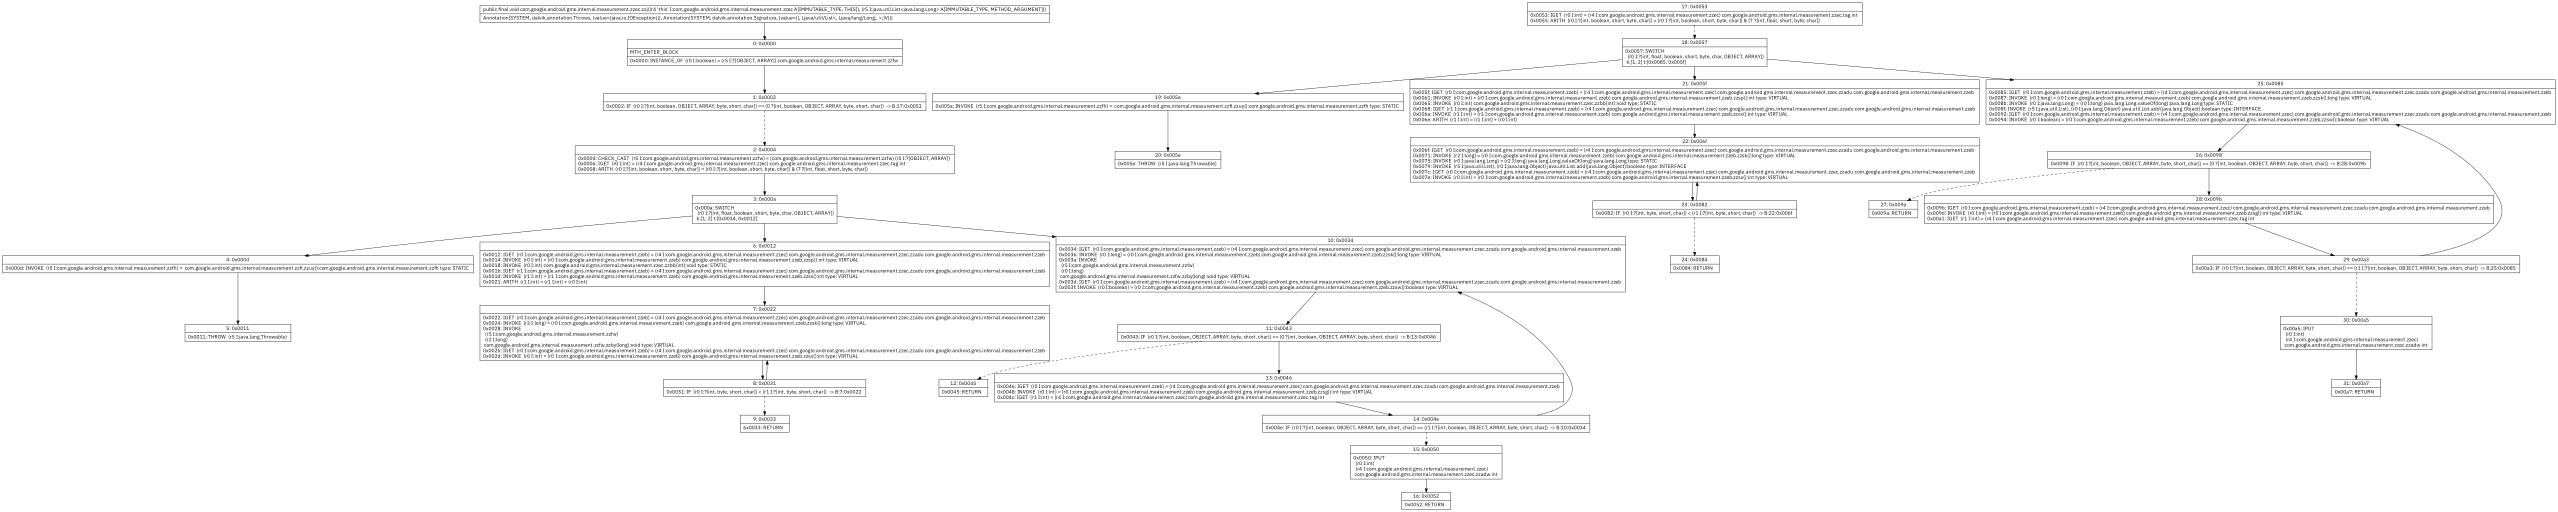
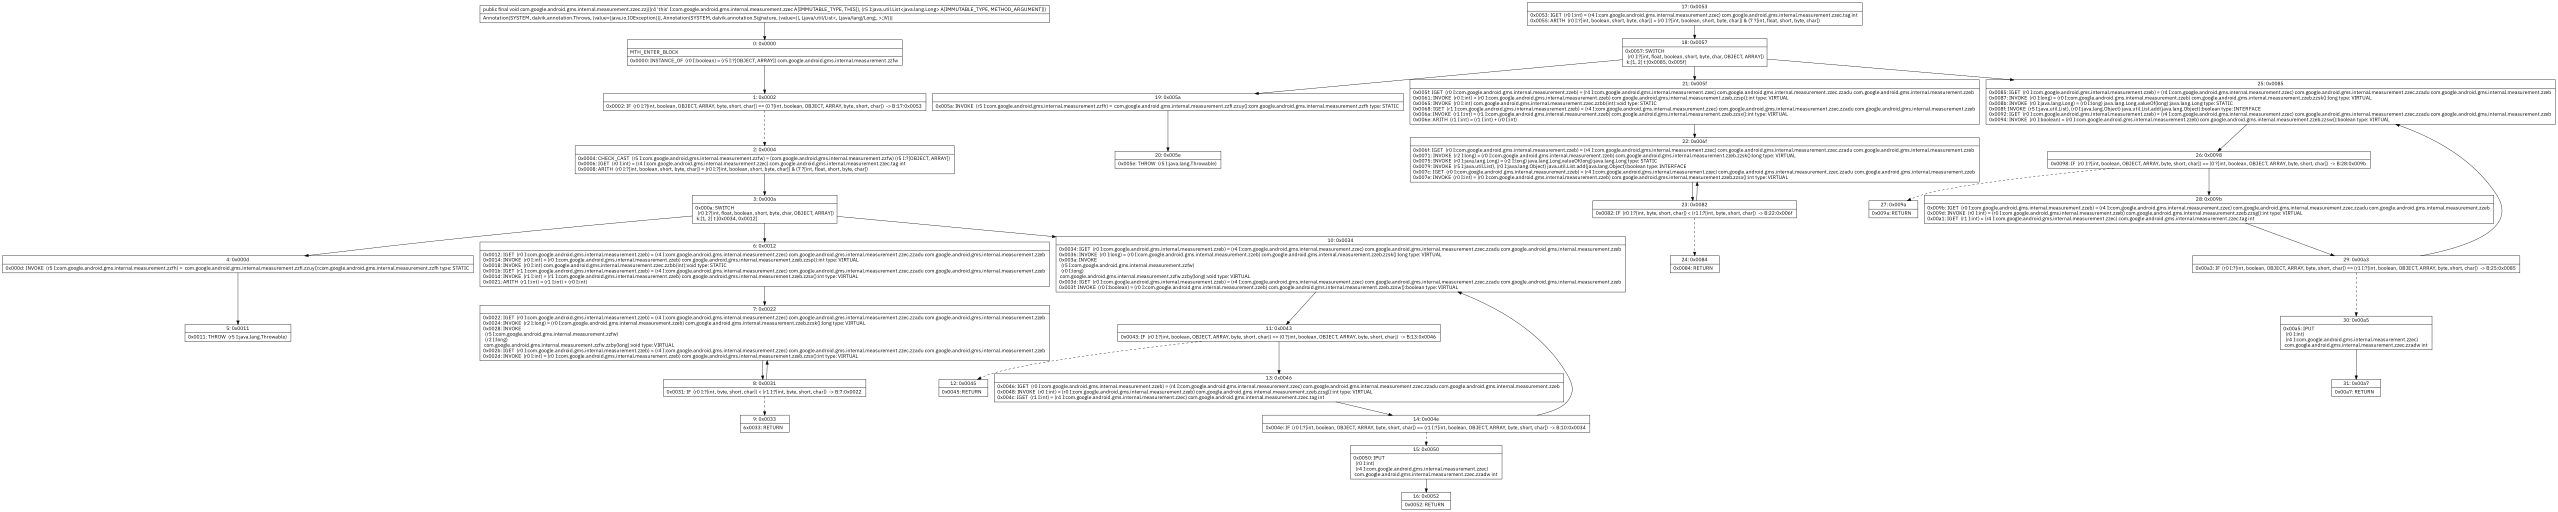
edge "17: 0x0053" -> "18: 0x0057": style dashed -> solid
